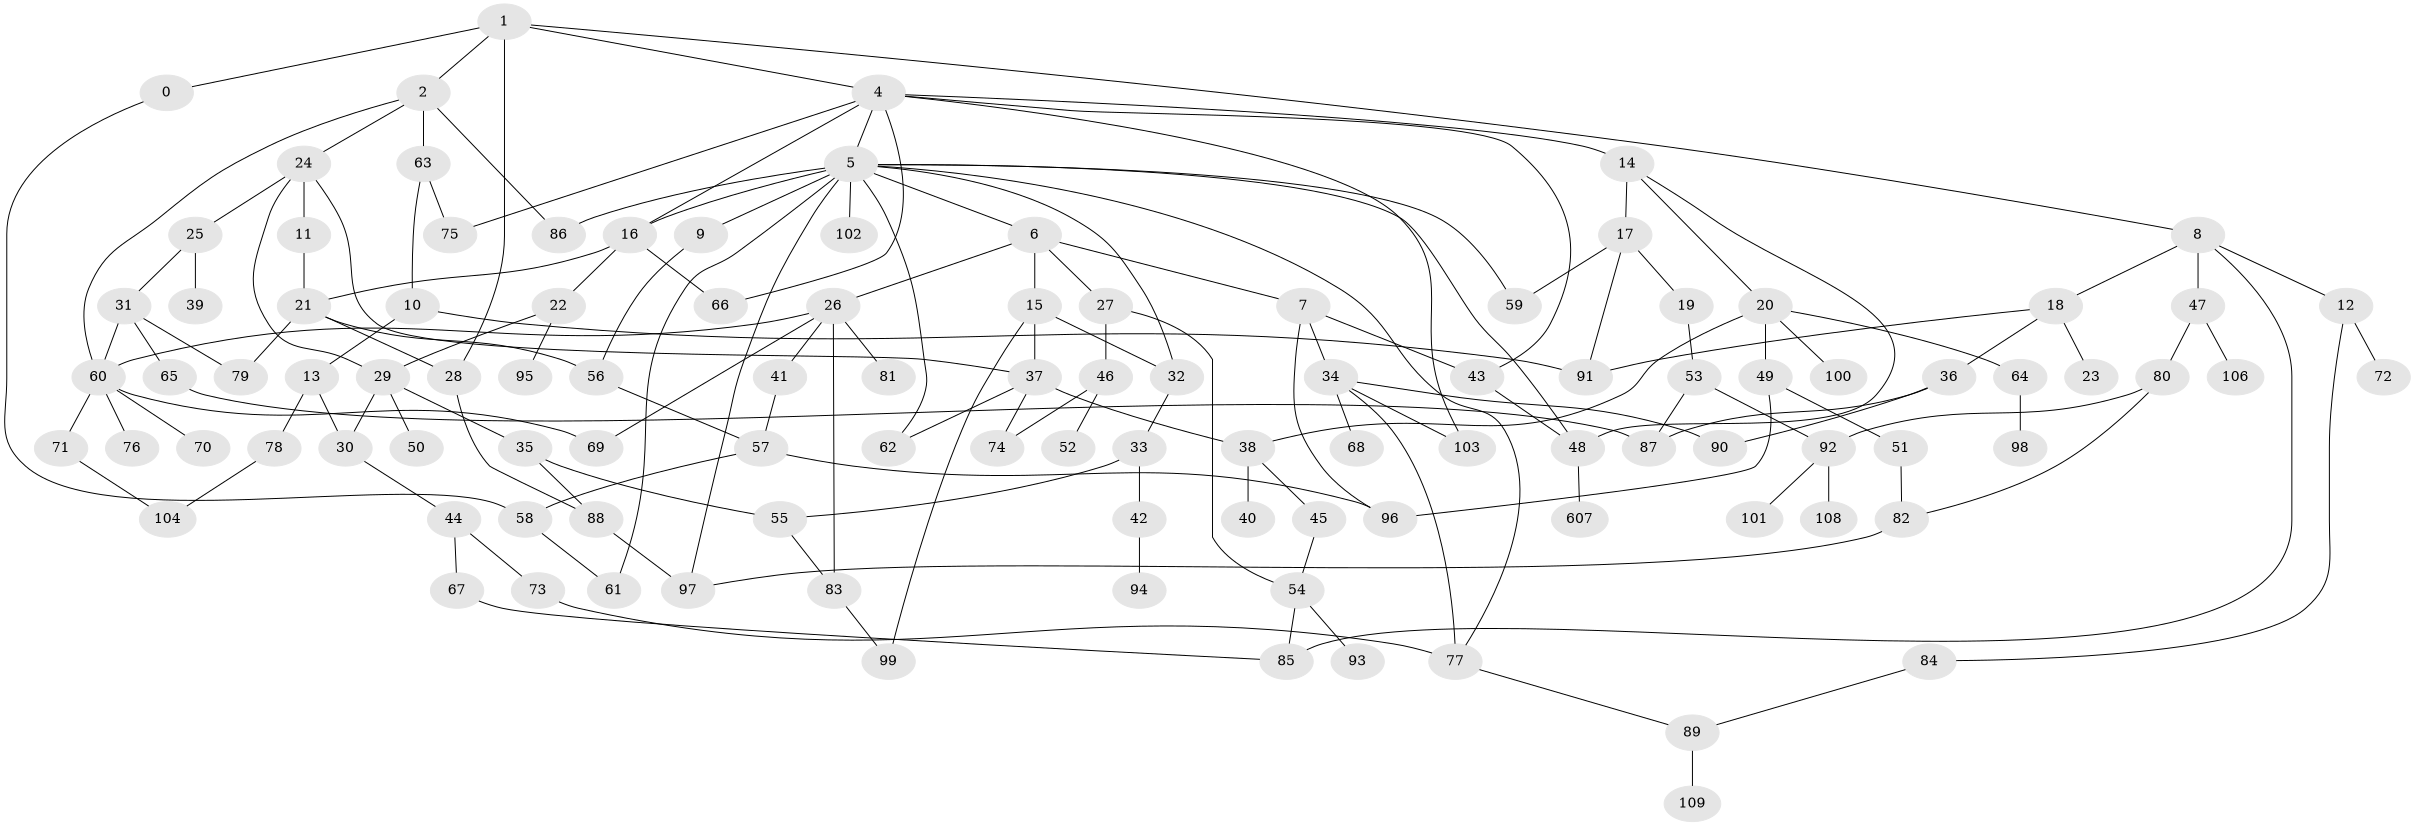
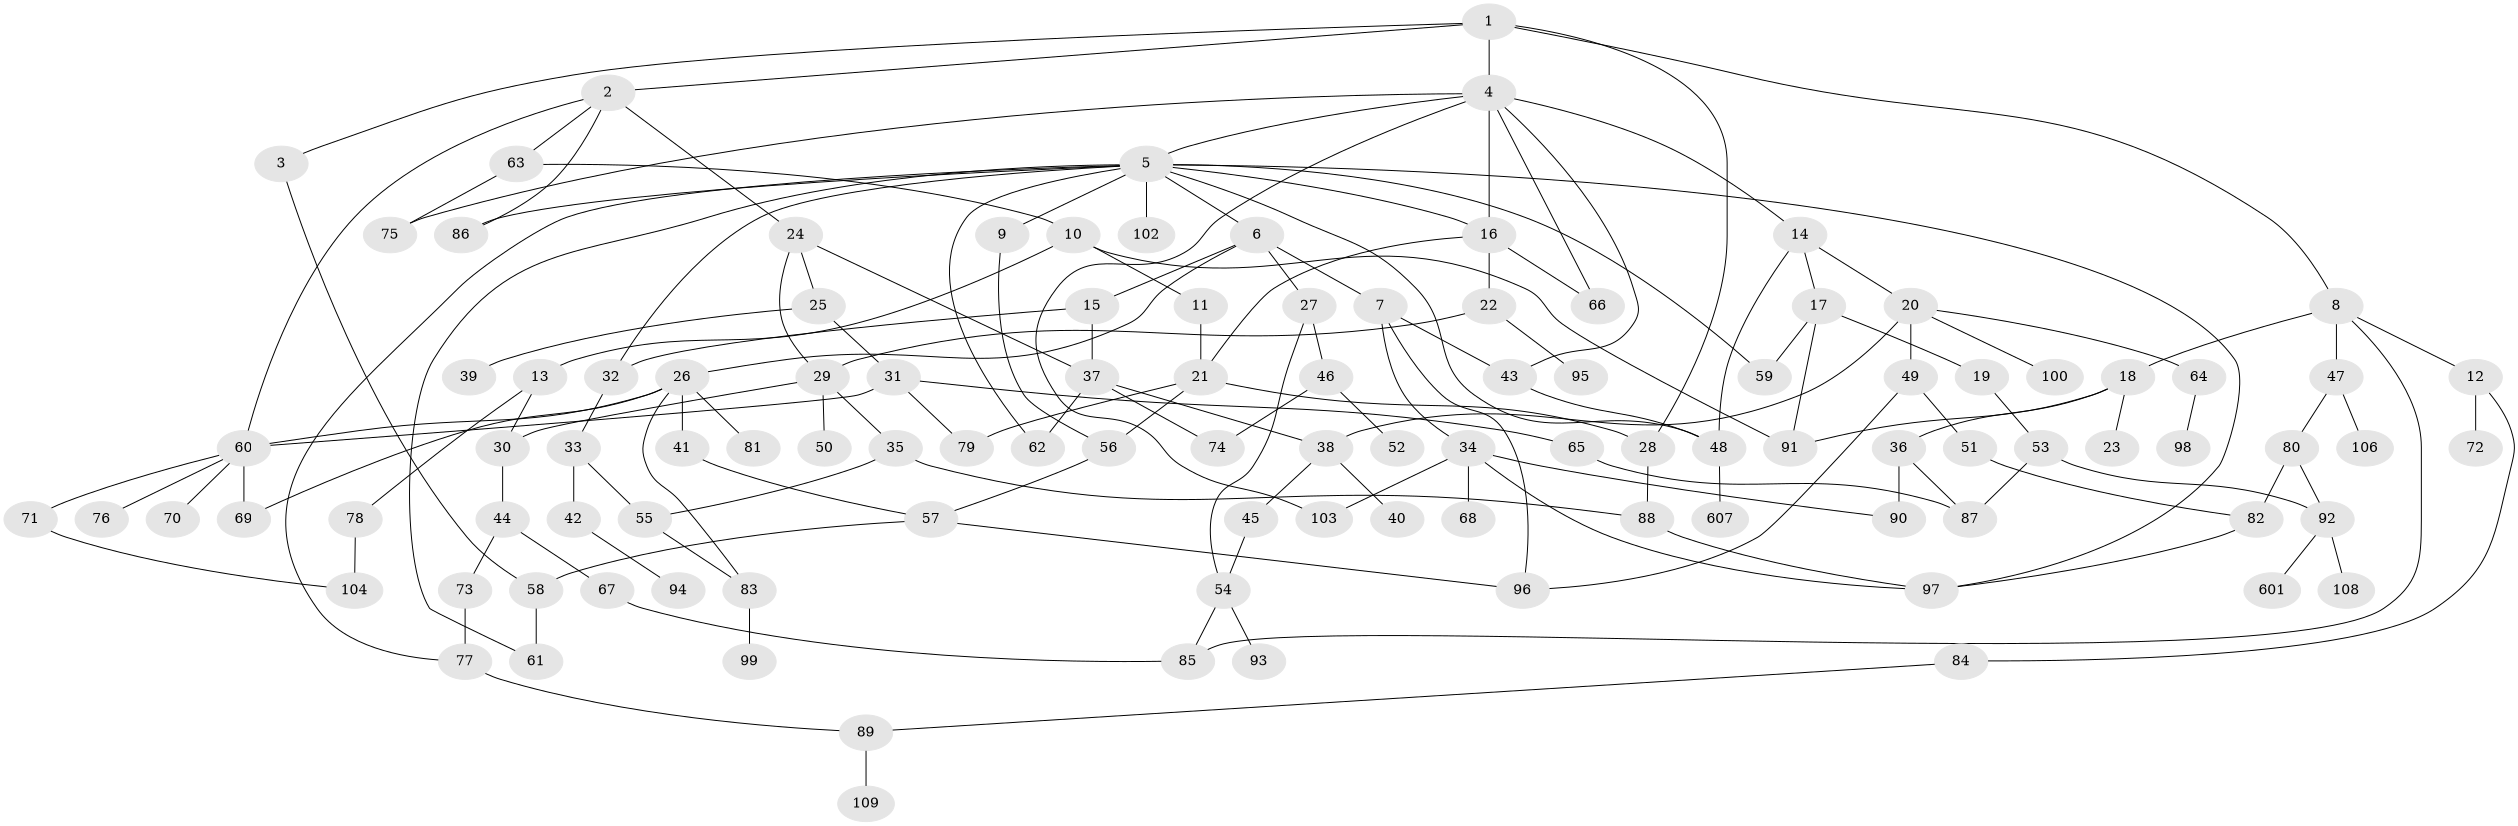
node "0": label "0" -> "3"
edge "24" -- "11": now "10" -- "11"
edge "15" -- "99": removed
edge "34" -- "77": now "34" -- "97"
node "101": label "101" -> "601"
